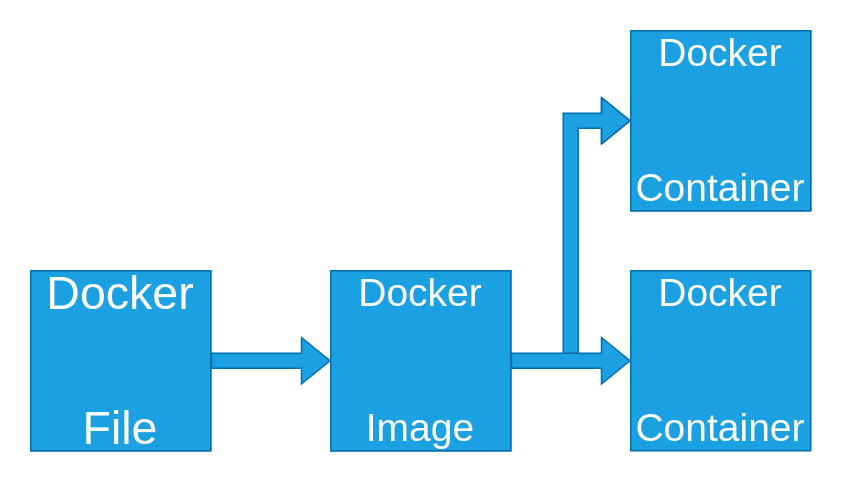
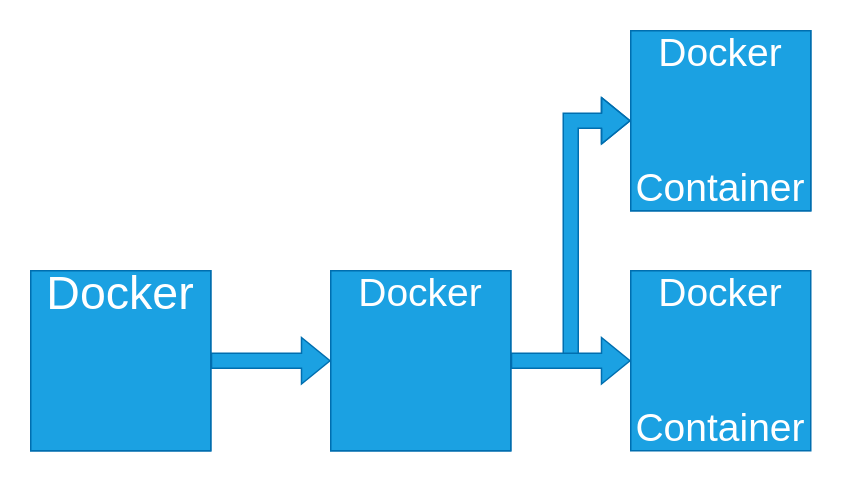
node "File": removed
node "Image": removed
